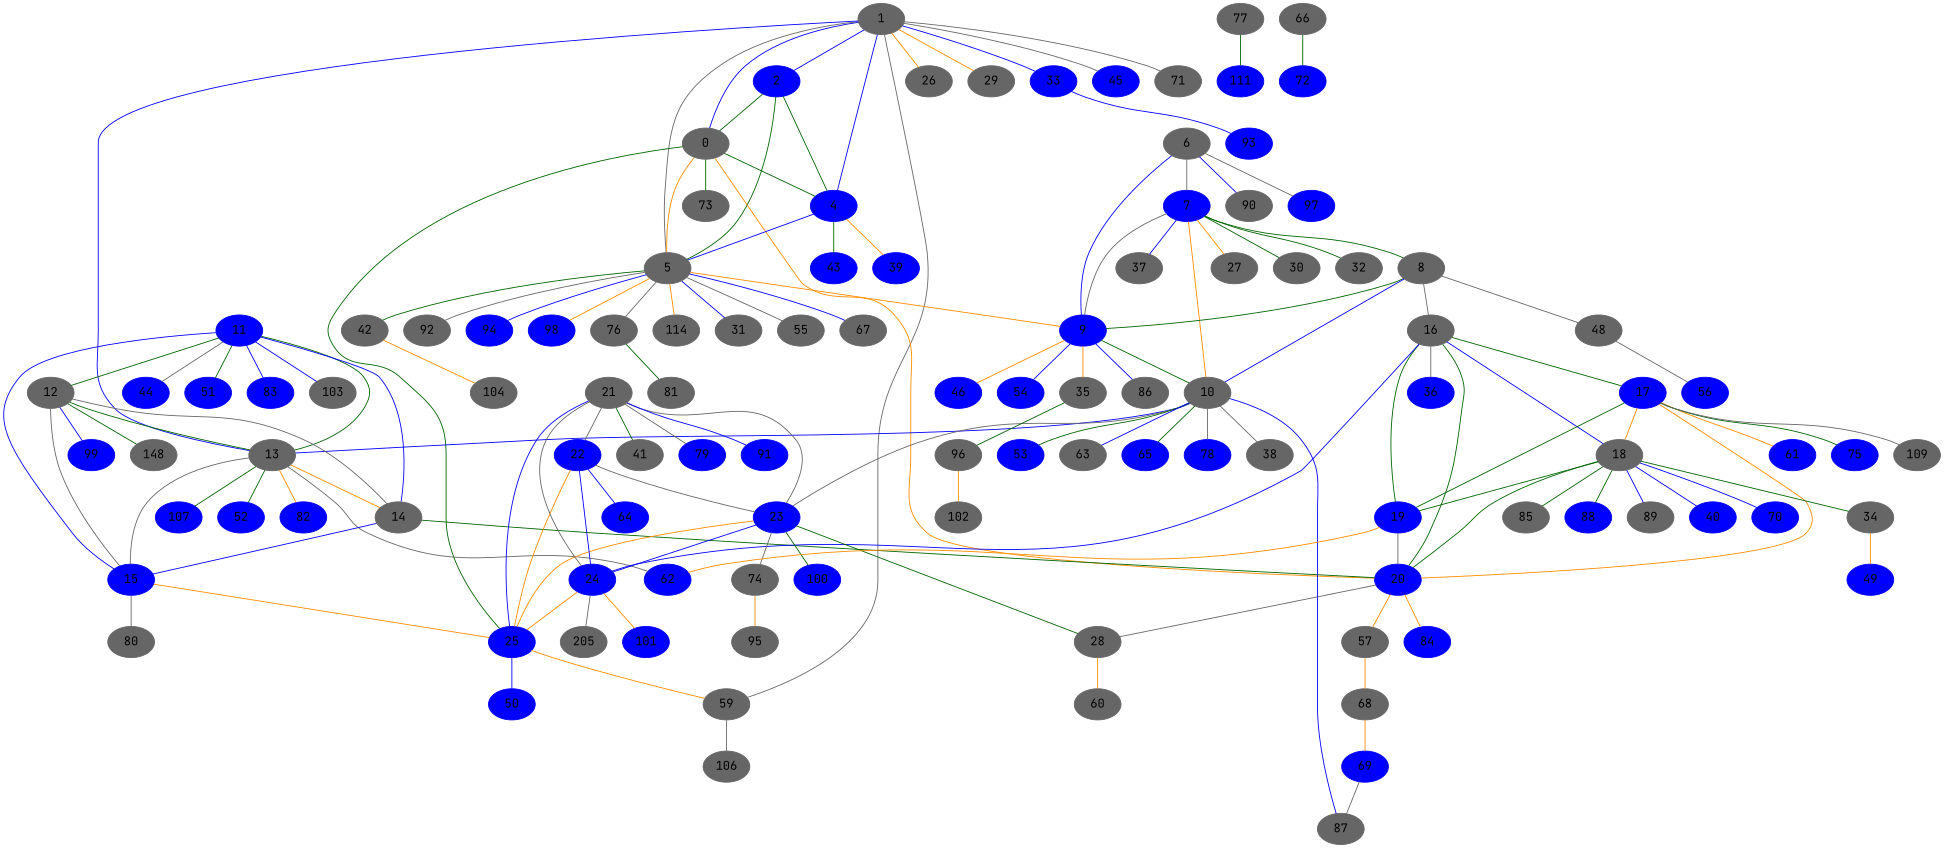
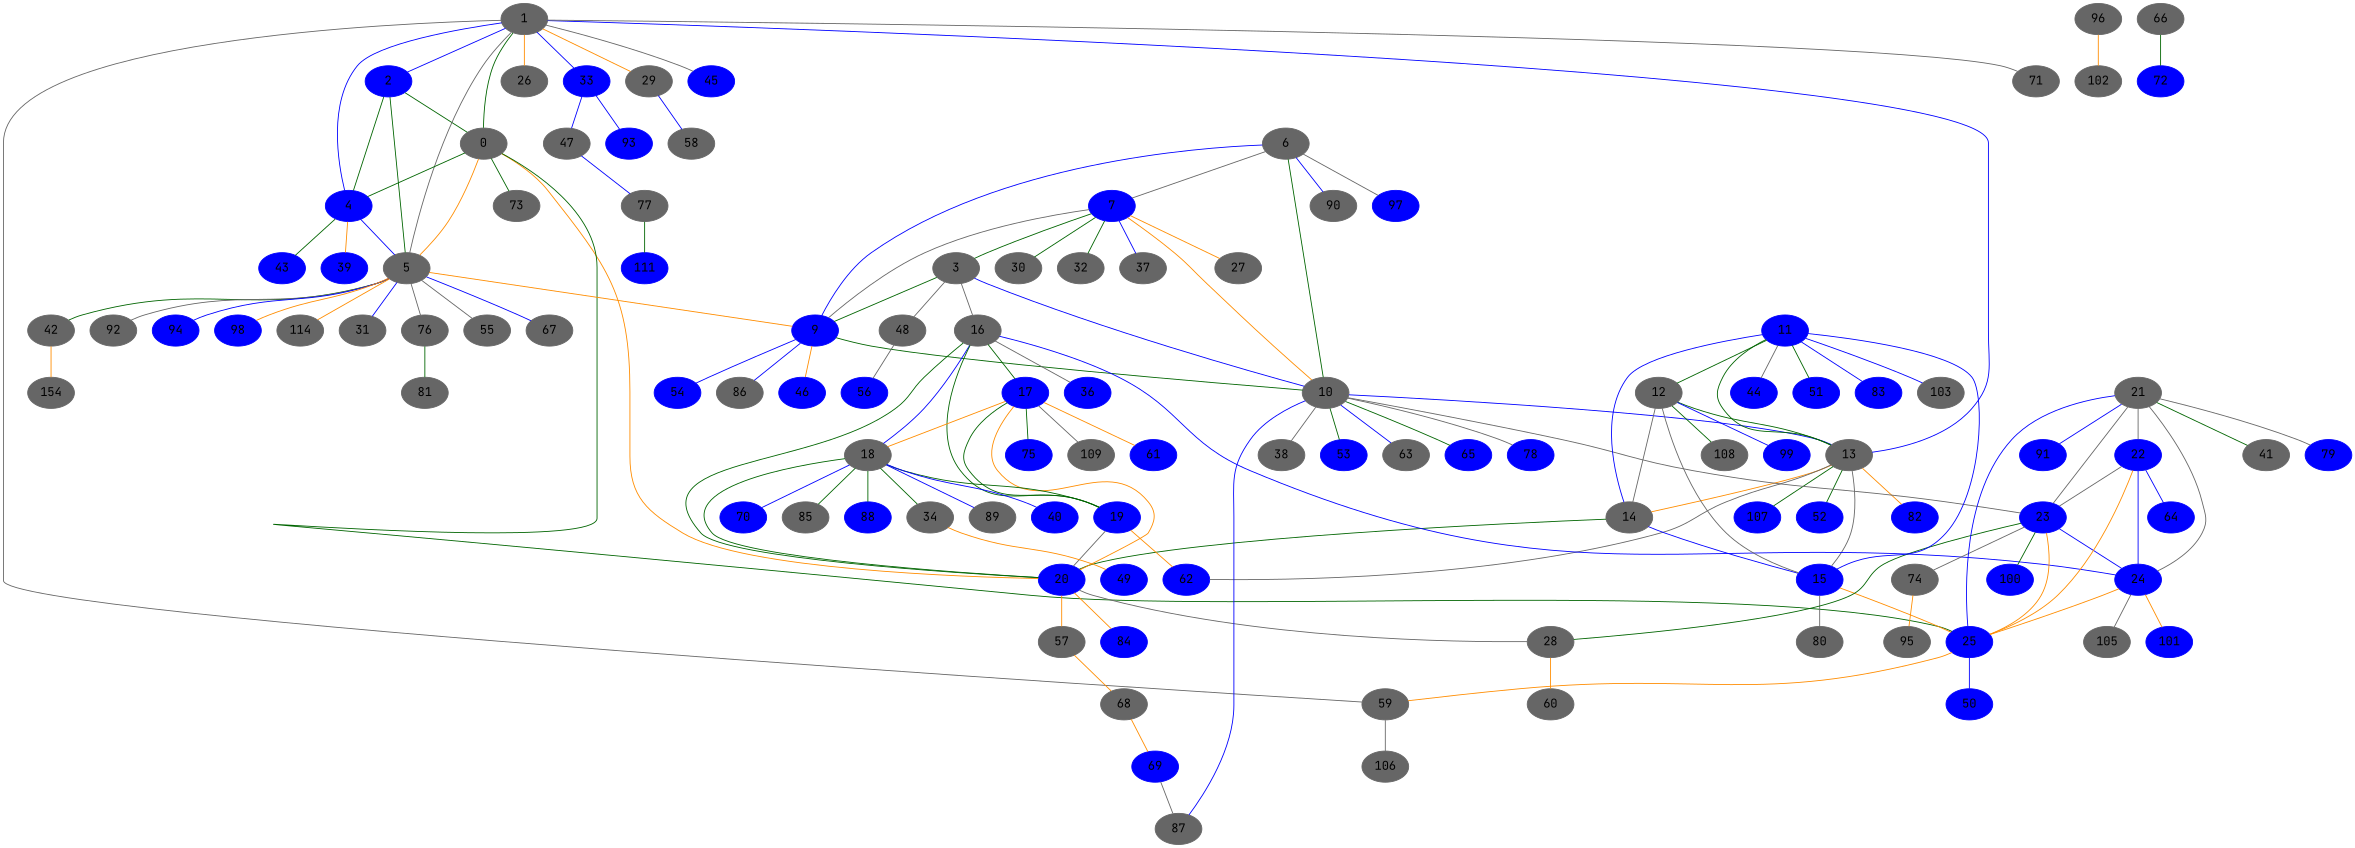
edge "1" -- "0": color blue -> darkgreen
node "47": added
node "58": added
edge "6" -- "10": added
node "8": label "8" -> "3"
node "104": label "104" -> "154"
node "35": removed
node "148": label "148" -> "108"
node "205": label "205" -> "105"
